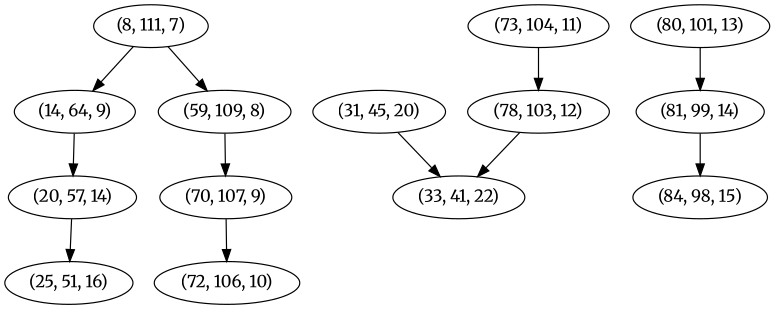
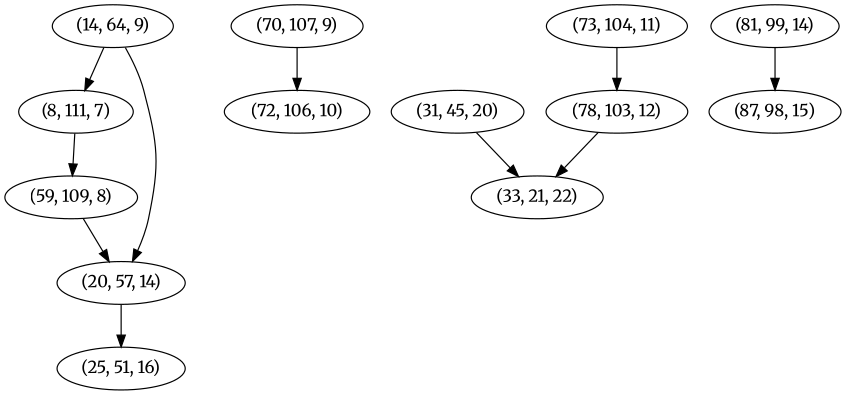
node "(80, 101, 13)": removed
edge "(8, 111, 7)" -> "(14, 64, 9)": reversed
edge "(59, 109, 8)" -> "(70, 107, 9)": now "(59, 109, 8)" -> "(20, 57, 14)"
node "(33, 41, 22)": label "(33, 41, 22)" -> "(33, 21, 22)"
node "(84, 98, 15)": label "(84, 98, 15)" -> "(87, 98, 15)"
